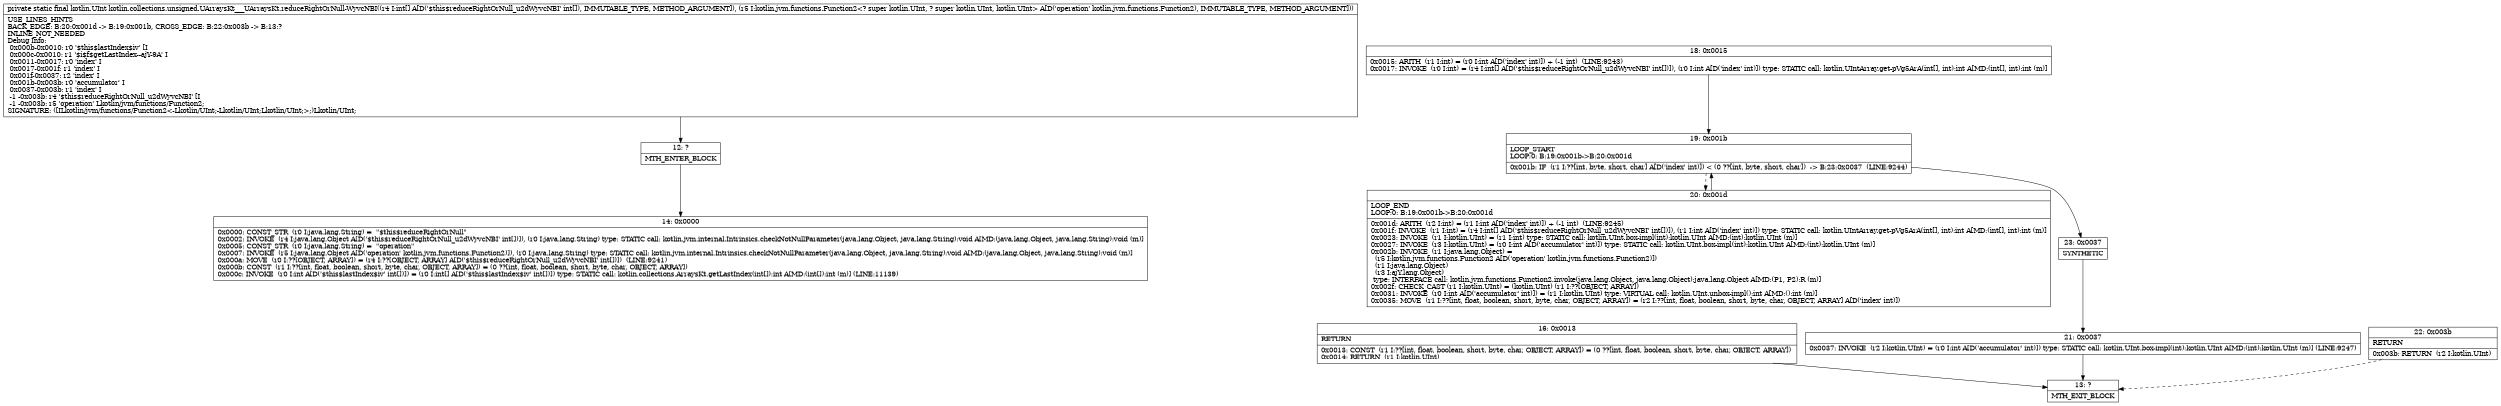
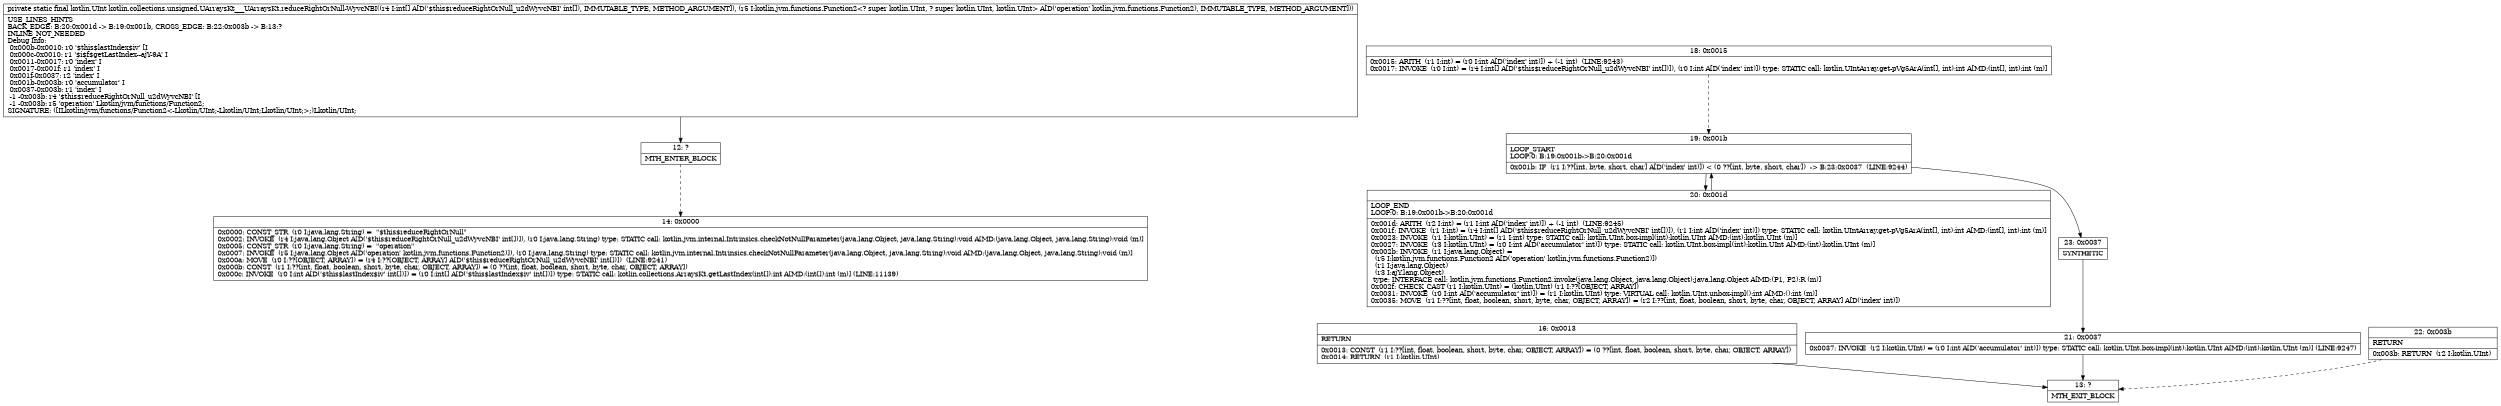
edge "18: 0x0015" -> "19: 0x001b": style solid -> dashed
edge "19: 0x001b" -> "20: 0x001d": style dashed -> solid
edge "12: ?" -> "14: 0x0000": style solid -> dashed
